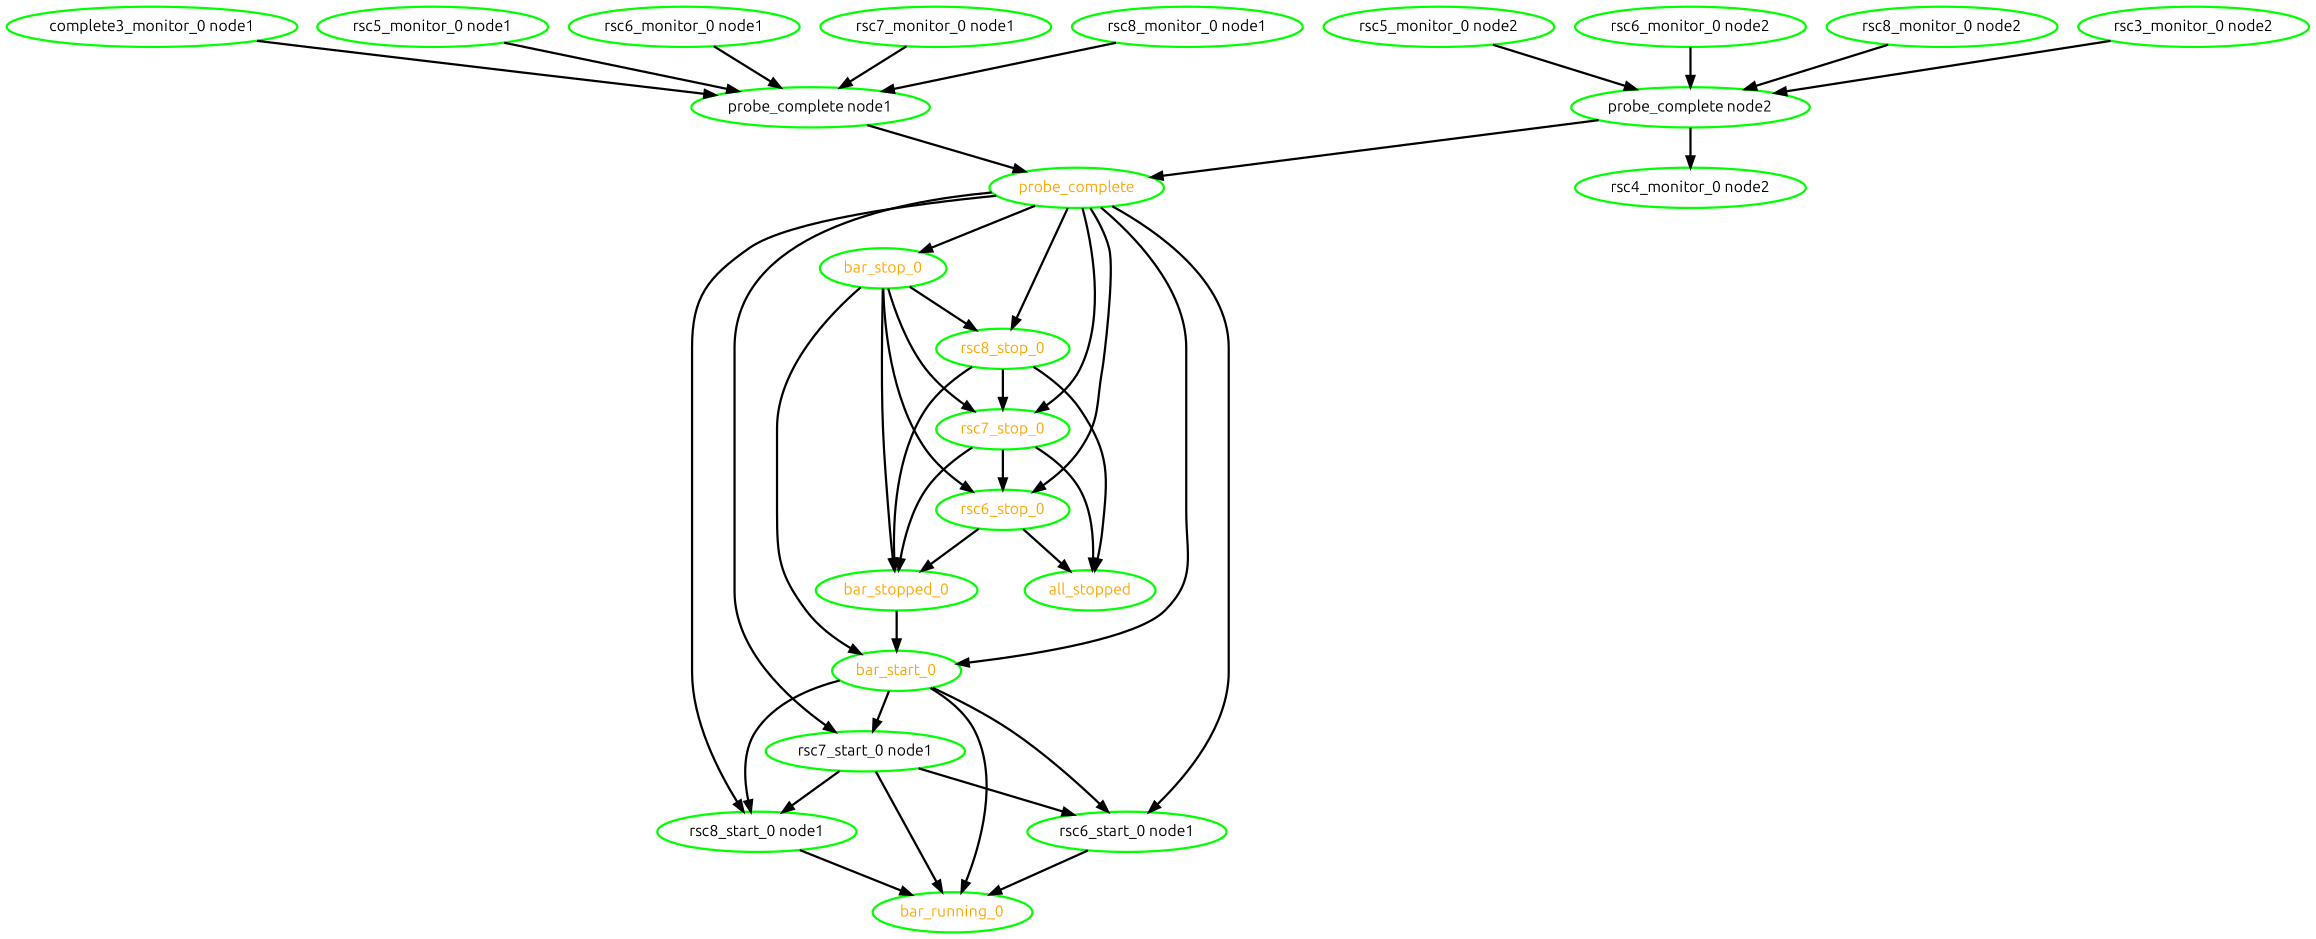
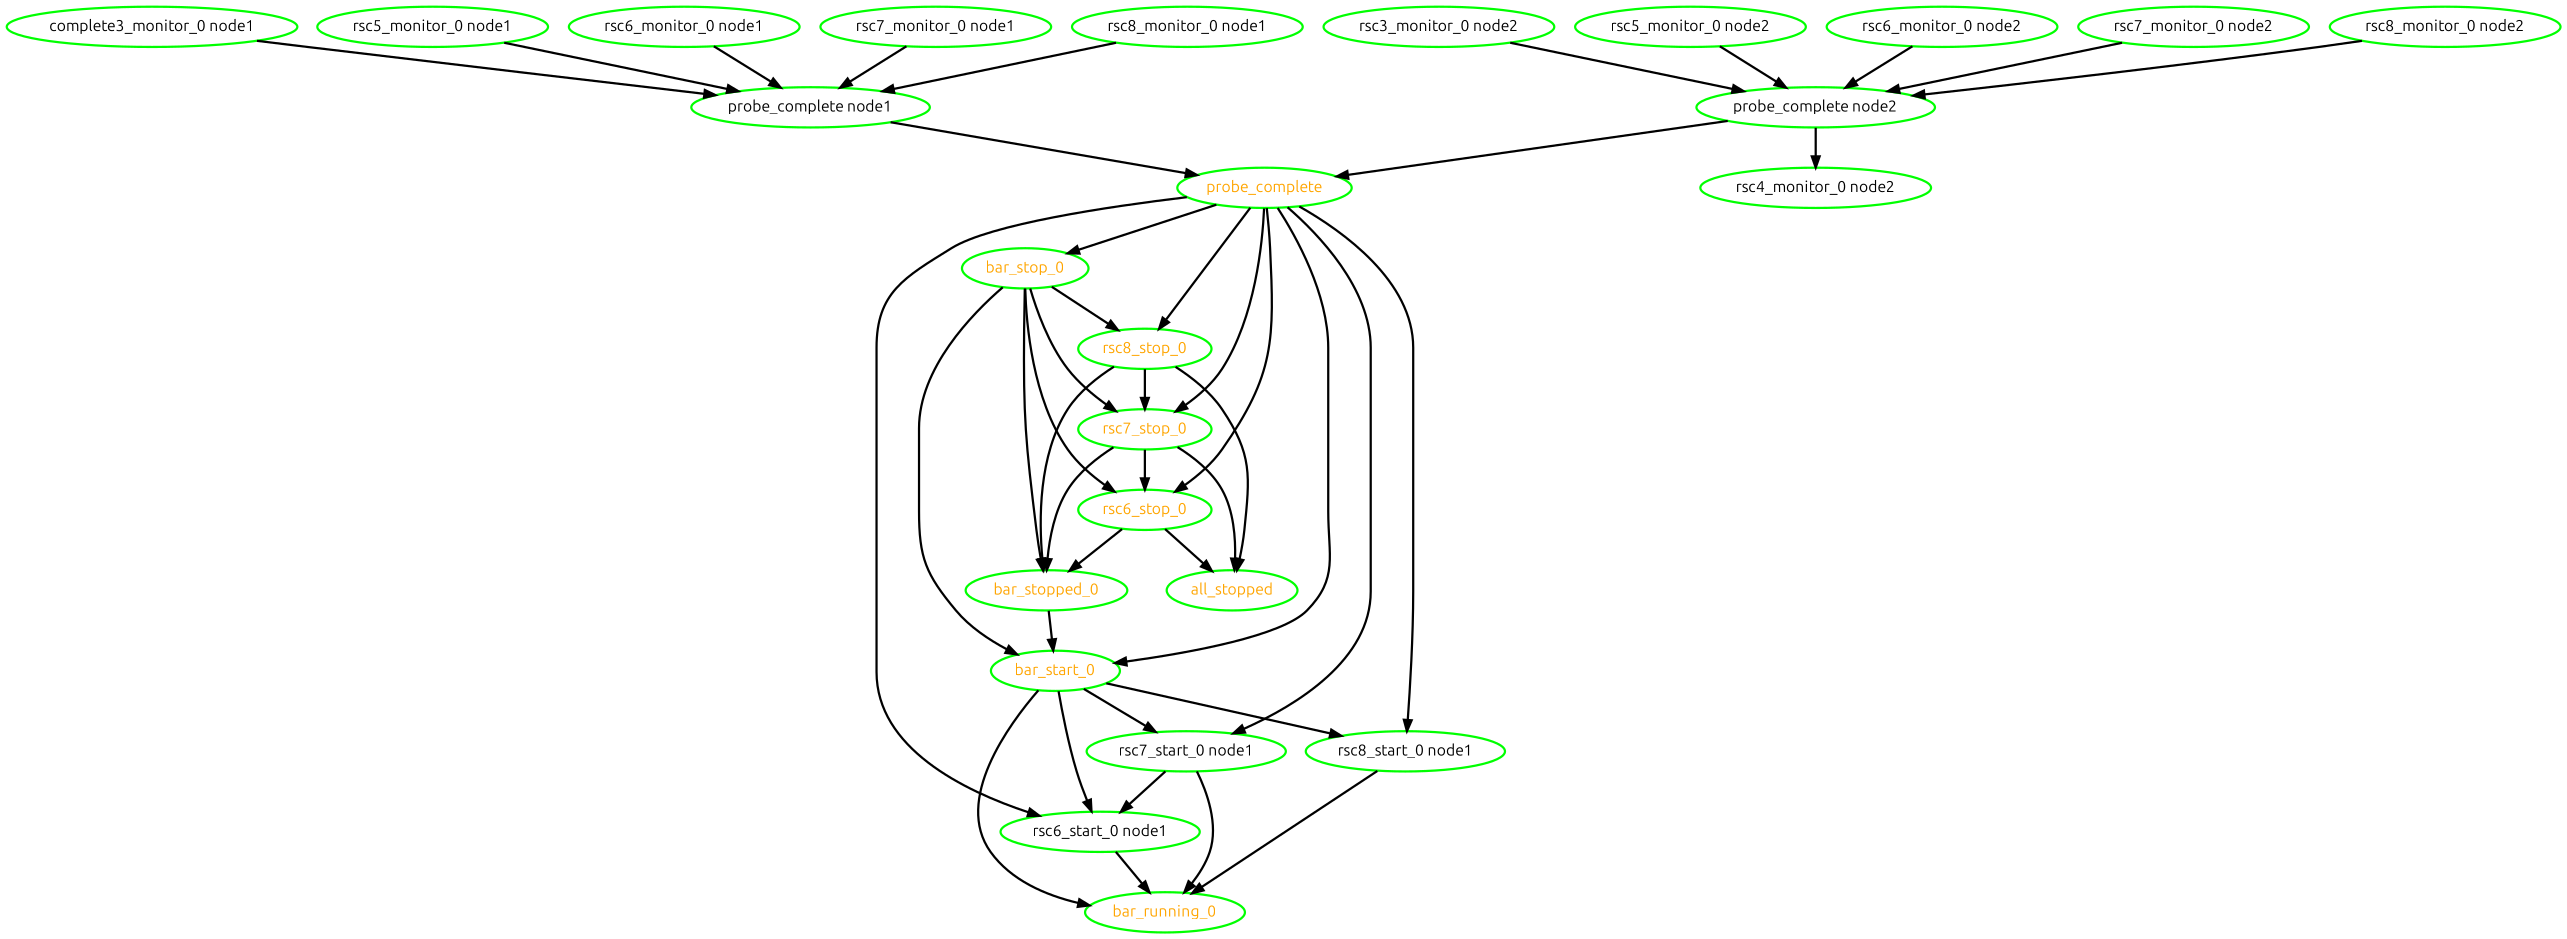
node "rsc7_monitor_0 node2": added
edge "rsc7_start_0 node1" -> "rsc8_start_0 node1": removed
